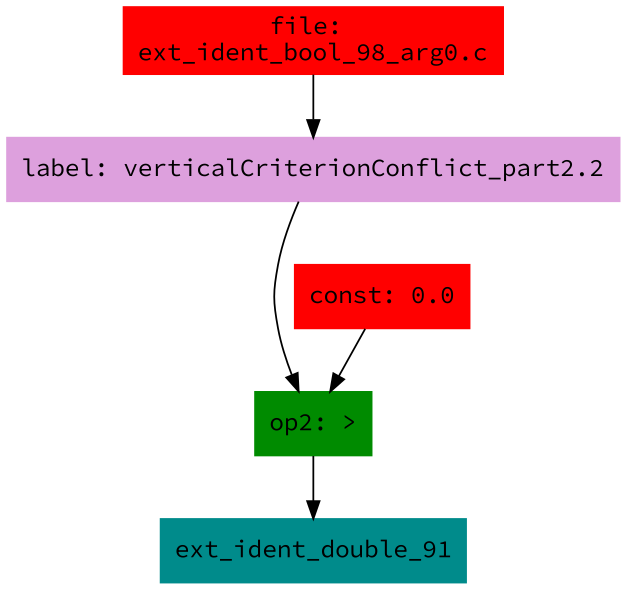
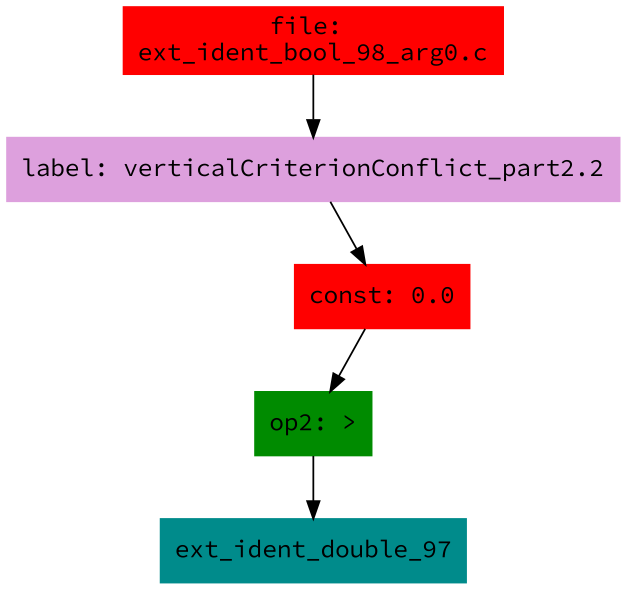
edge "label: verticalCriterionConflict_part2.2" -> "op2: >": now "label: verticalCriterionConflict_part2.2" -> "const: 0.0"
node "ext_ident_double_91": label "ext_ident_double_91" -> "ext_ident_double_97"
